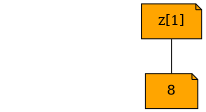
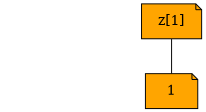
node "8": label "8" -> "1"
